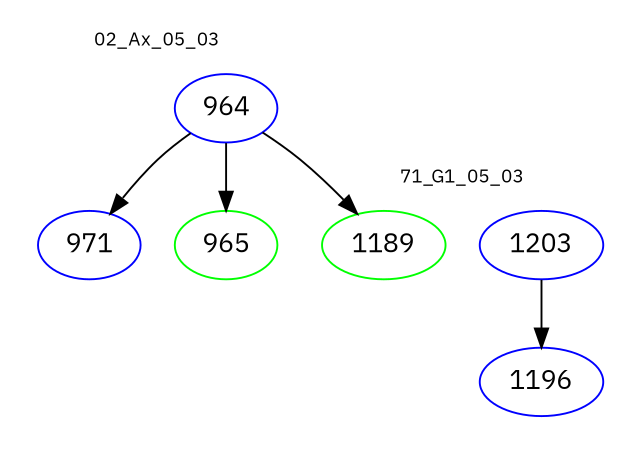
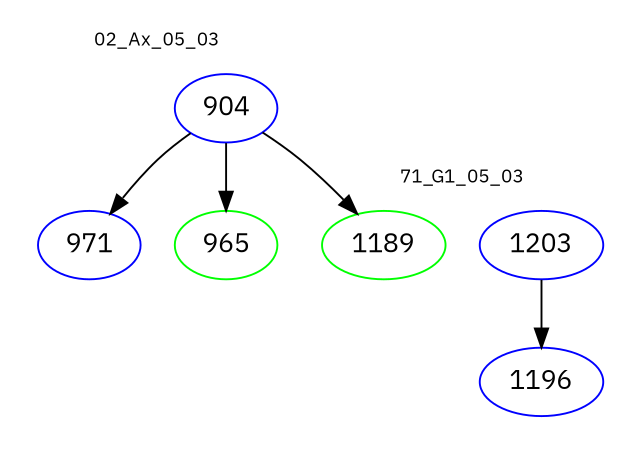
node "964": label "964" -> "904"
